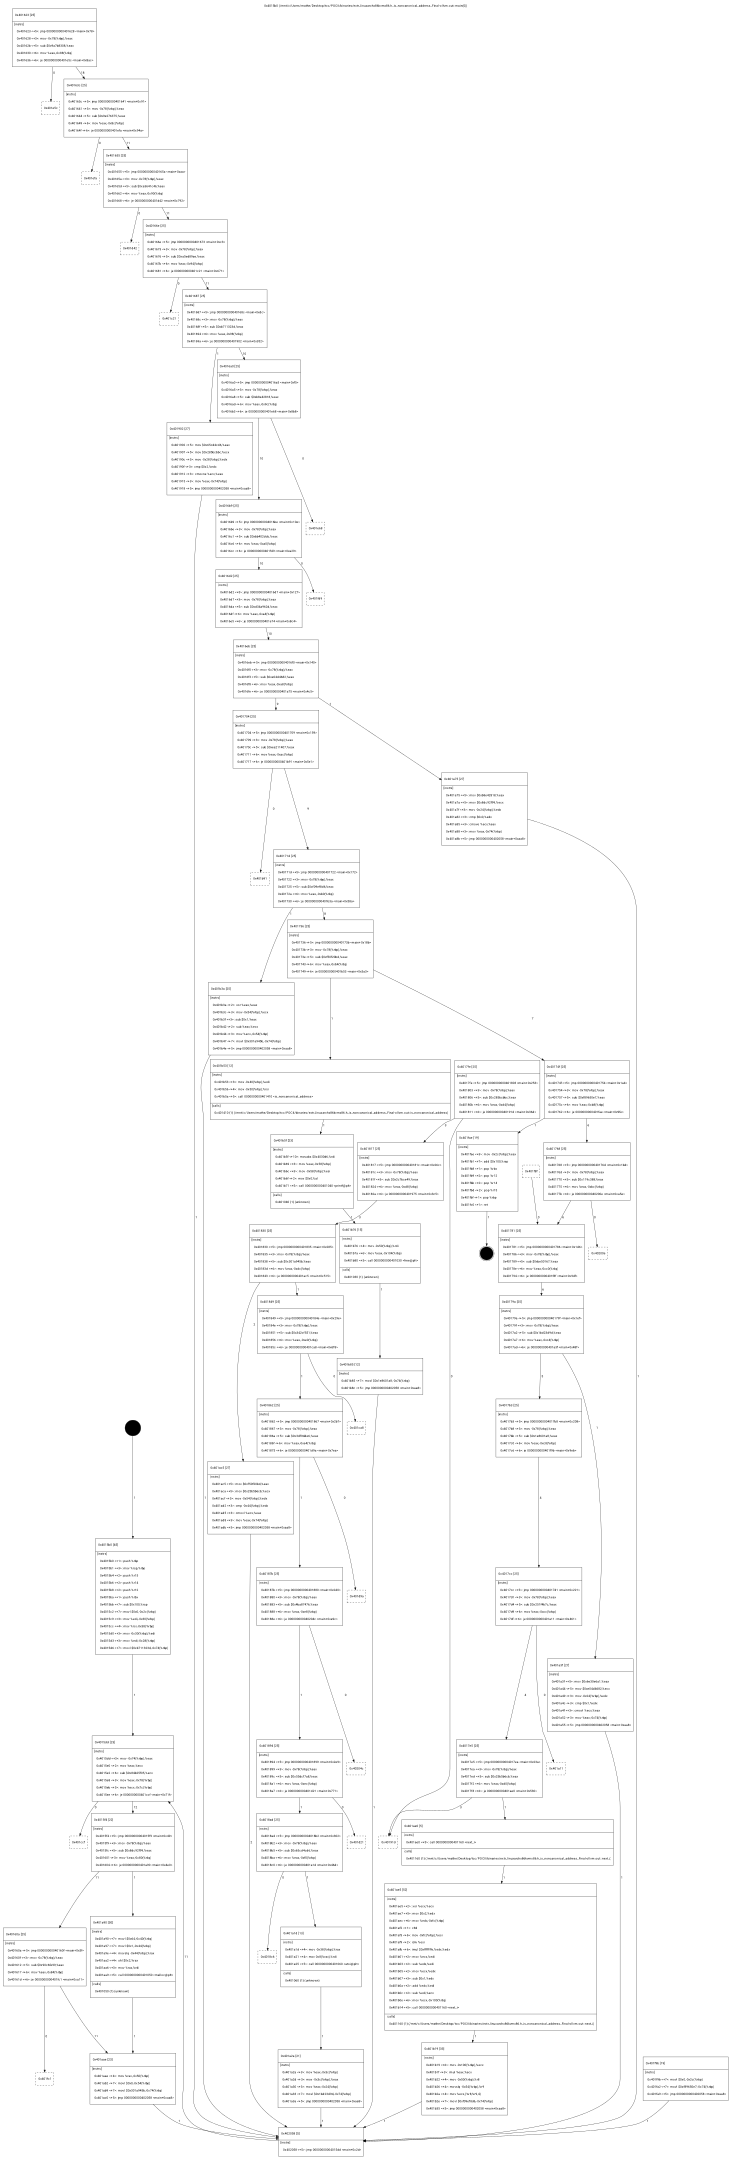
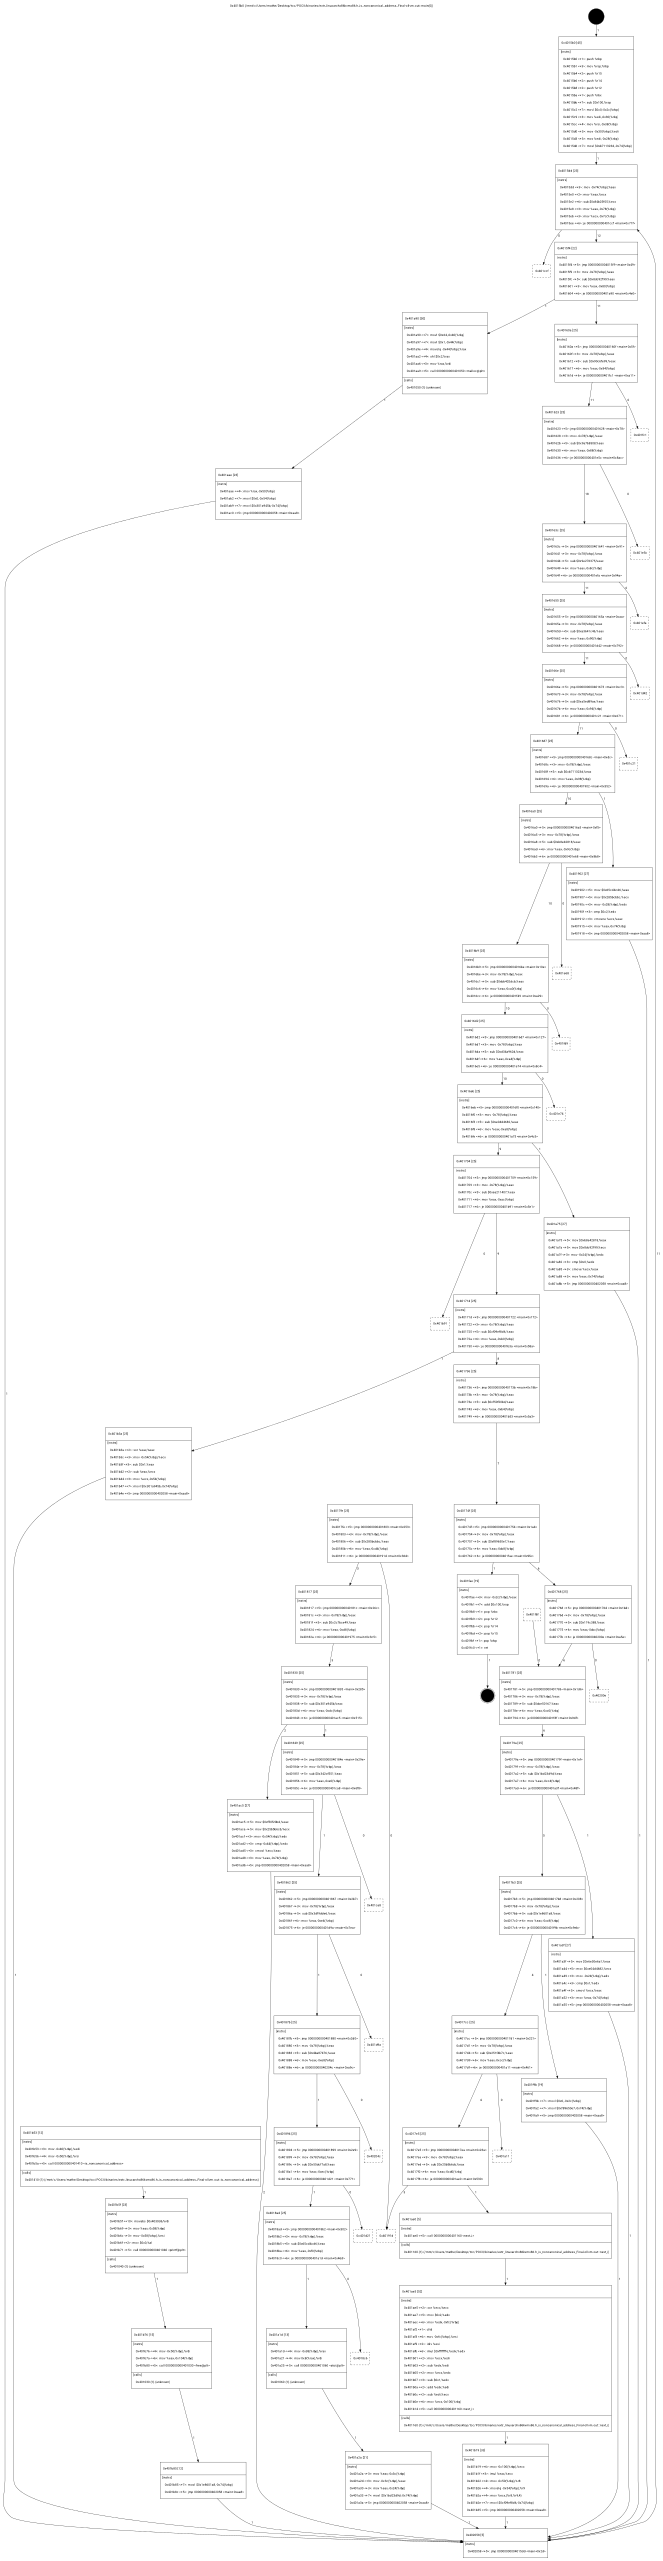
edge "0x401736 [25]" -> "0x401b53 [12]": removed, label "1"
node "0x401e74": added
edge "0x4017b3 [25]" -> "0x401f9b [19]": added, label "1"
edge "0x40160a [25]" -> "0x401aae [23]": now "0x40160a [25]" -> "0x401623 [25]"
